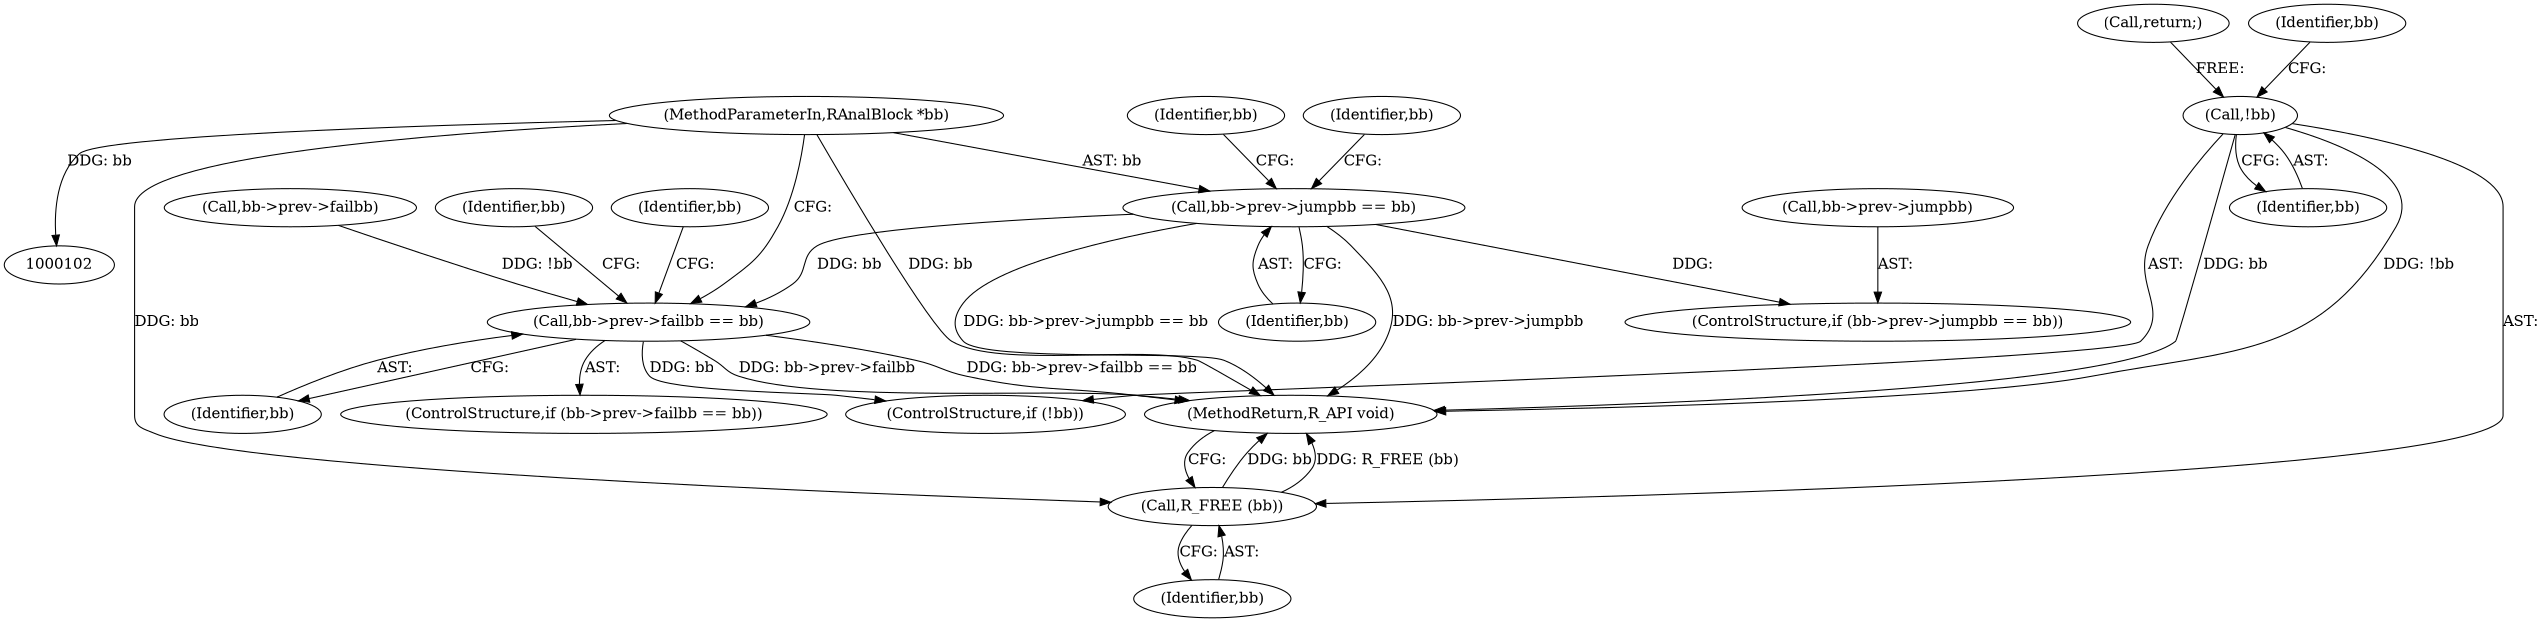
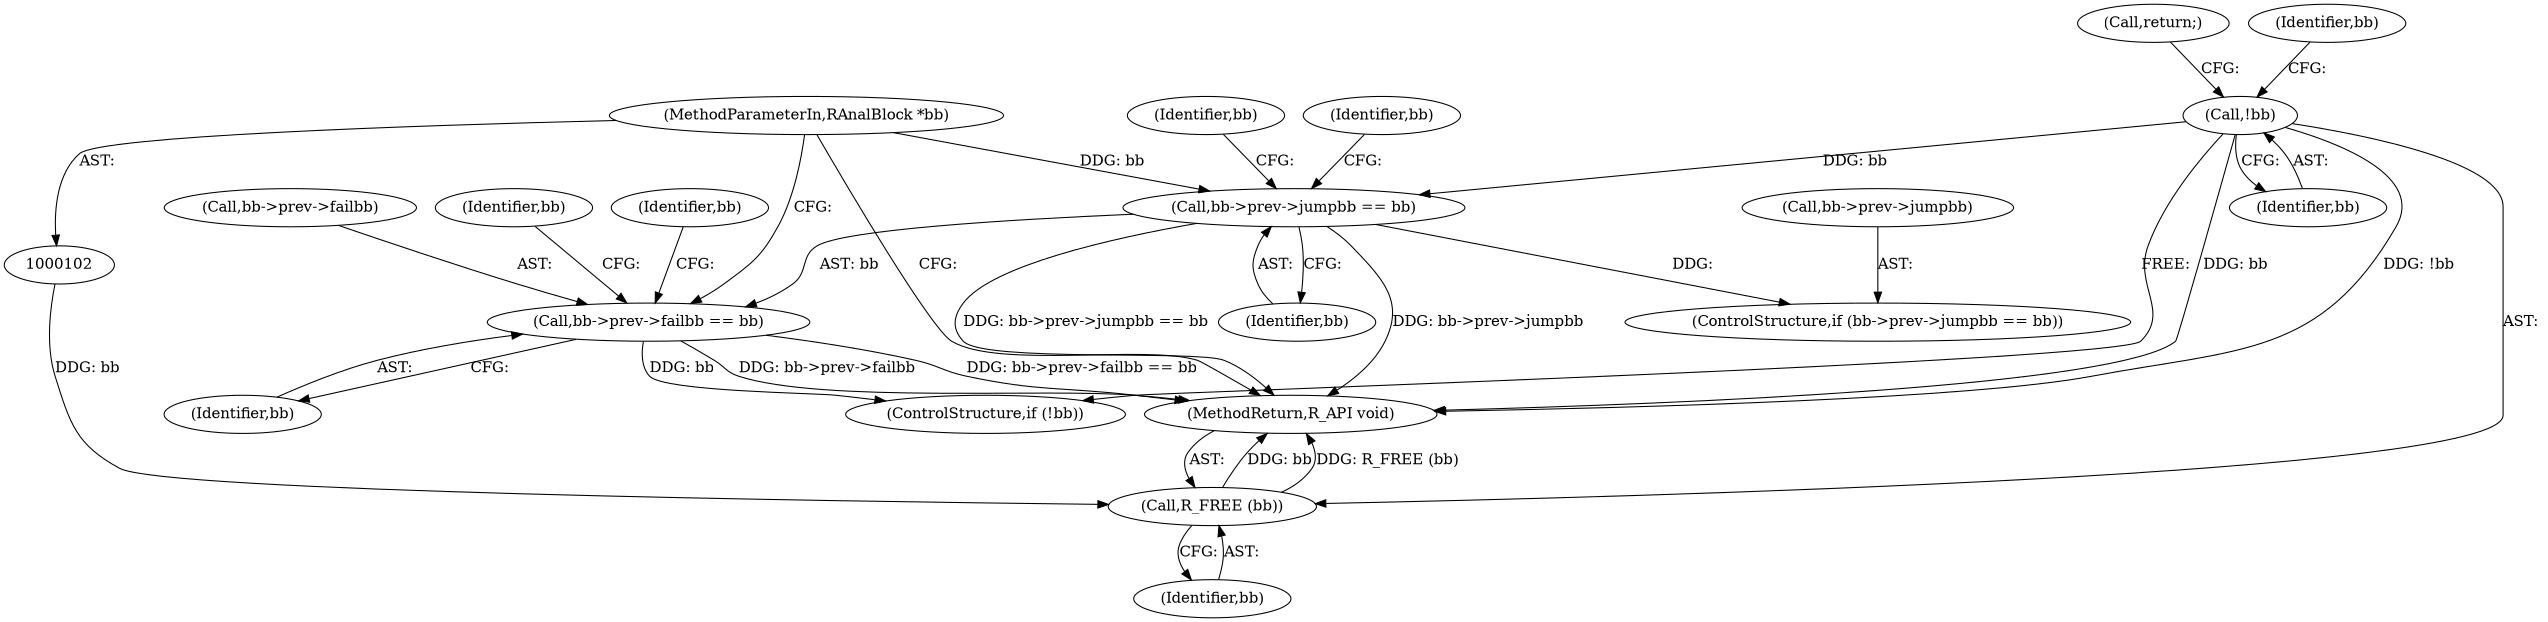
edge "(Call,return;)" -> "(Call,!bb)": label "FREE: " -> "CFG: "
edge "(Call,!bb)" -> "(Call,bb->prev->jumpbb == bb)": added, label "DDG: bb"
edge "(MethodParameterIn,RAnalBlock *bb)" -> "1000102": label "DDG: bb" -> "AST: "
edge "(MethodParameterIn,RAnalBlock *bb)" -> "(Call,bb->prev->jumpbb == bb)": label "AST: bb" -> "DDG: bb"
edge "(Call,bb->prev->failbb)" -> "(Call,bb->prev->failbb == bb)": label "DDG: !bb" -> "AST: "
edge "(Call,bb->prev->jumpbb == bb)" -> "(Call,bb->prev->failbb == bb)": label "DDG: bb" -> "AST: bb"
edge "(MethodParameterIn,RAnalBlock *bb)" -> "(MethodReturn,R_API void)": label "DDG: bb" -> "CFG: "
edge "(Call,!bb)" -> "(ControlStructure,if (!bb))": label "AST: " -> "FREE: "
node "(ControlStructure,if (bb->prev->failbb == bb))": removed
edge "(MethodParameterIn,RAnalBlock *bb)" -> "(Call,R_FREE (bb))": now "1000102" -> "(Call,R_FREE (bb))"
edge "(MethodReturn,R_API void)" -> "(Call,R_FREE (bb))": label "CFG: " -> "AST: "
